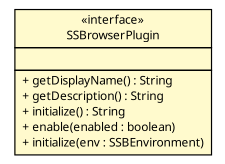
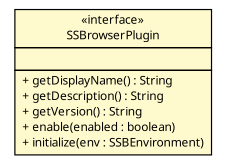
node "SSBrowserPlugin": text "+ initialize() : String" -> "+ getVersion() : String"
